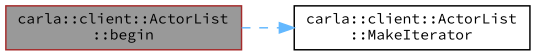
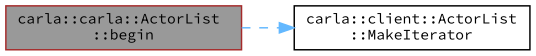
node "carla::client::ActorList ::begin": label "carla::client::ActorList ::begin" -> "carla::carla::ActorList ::begin"
